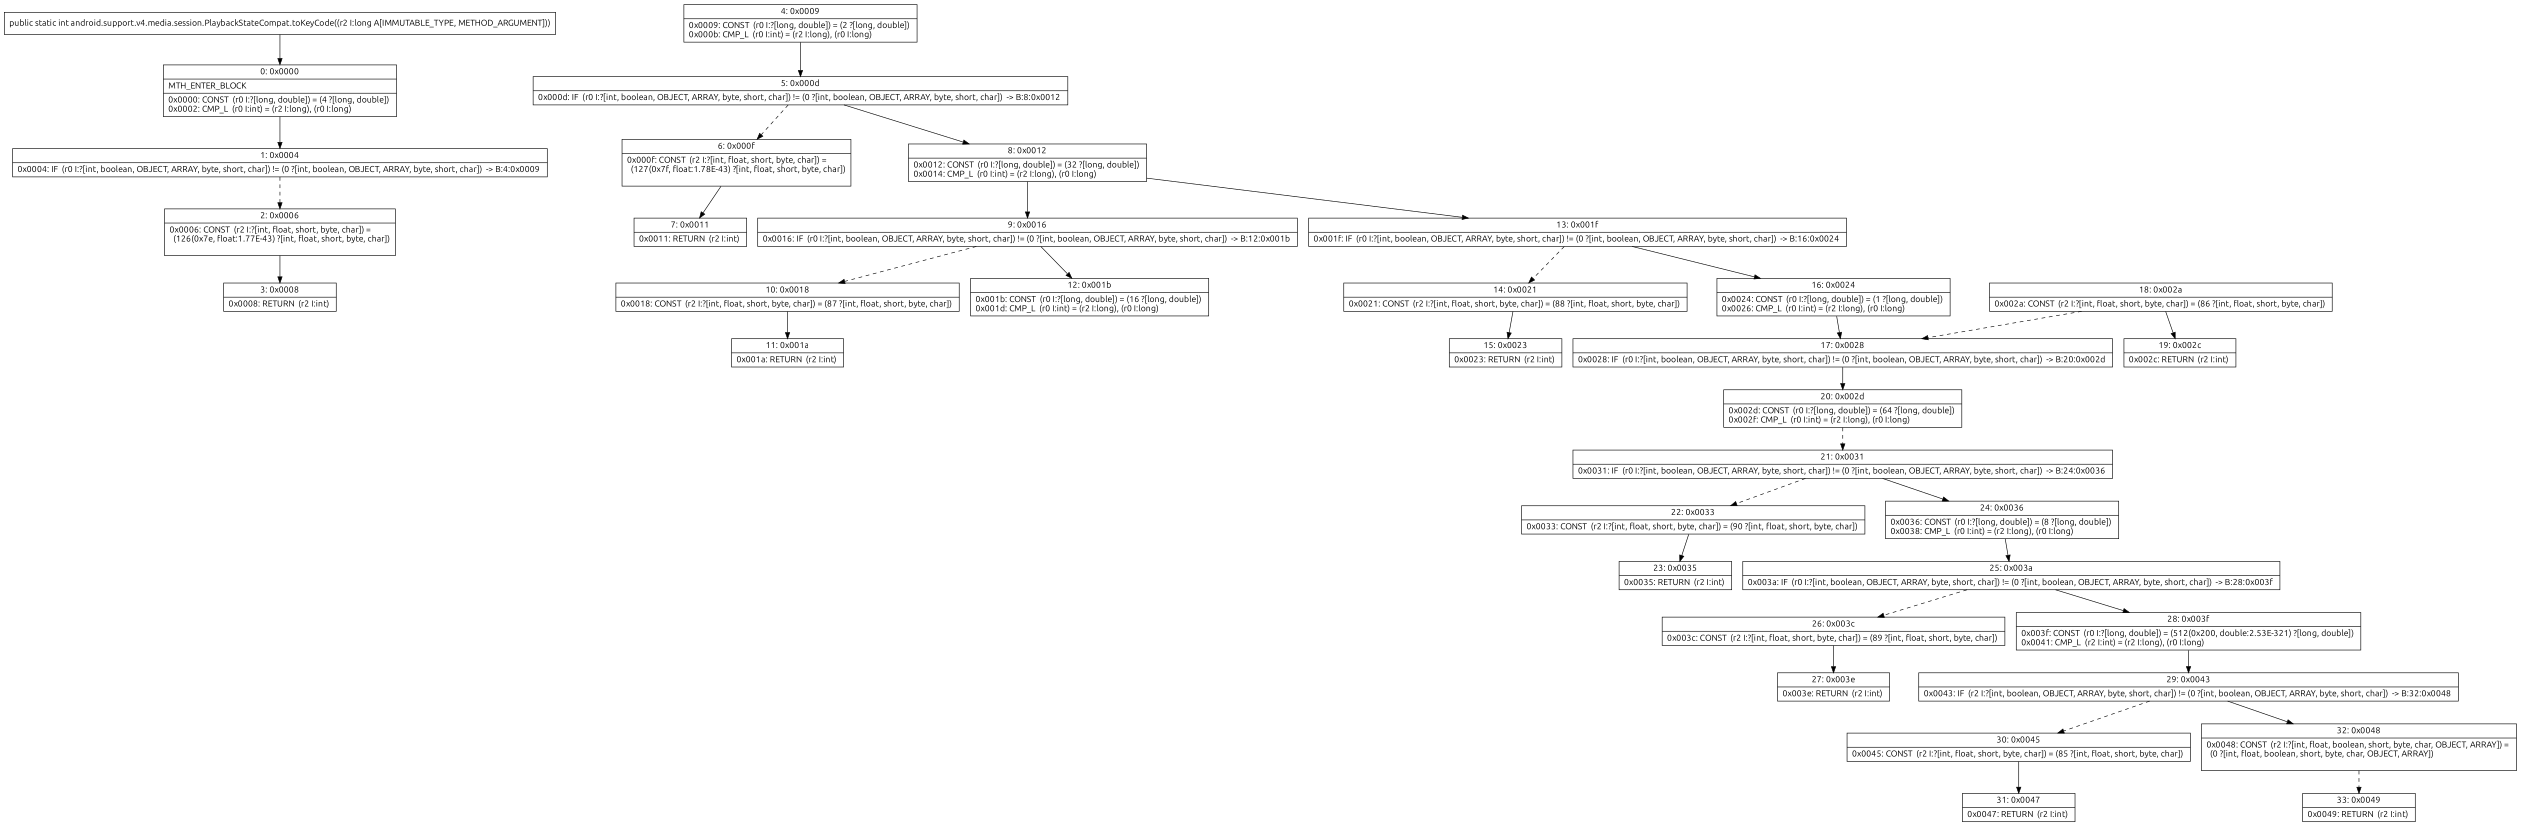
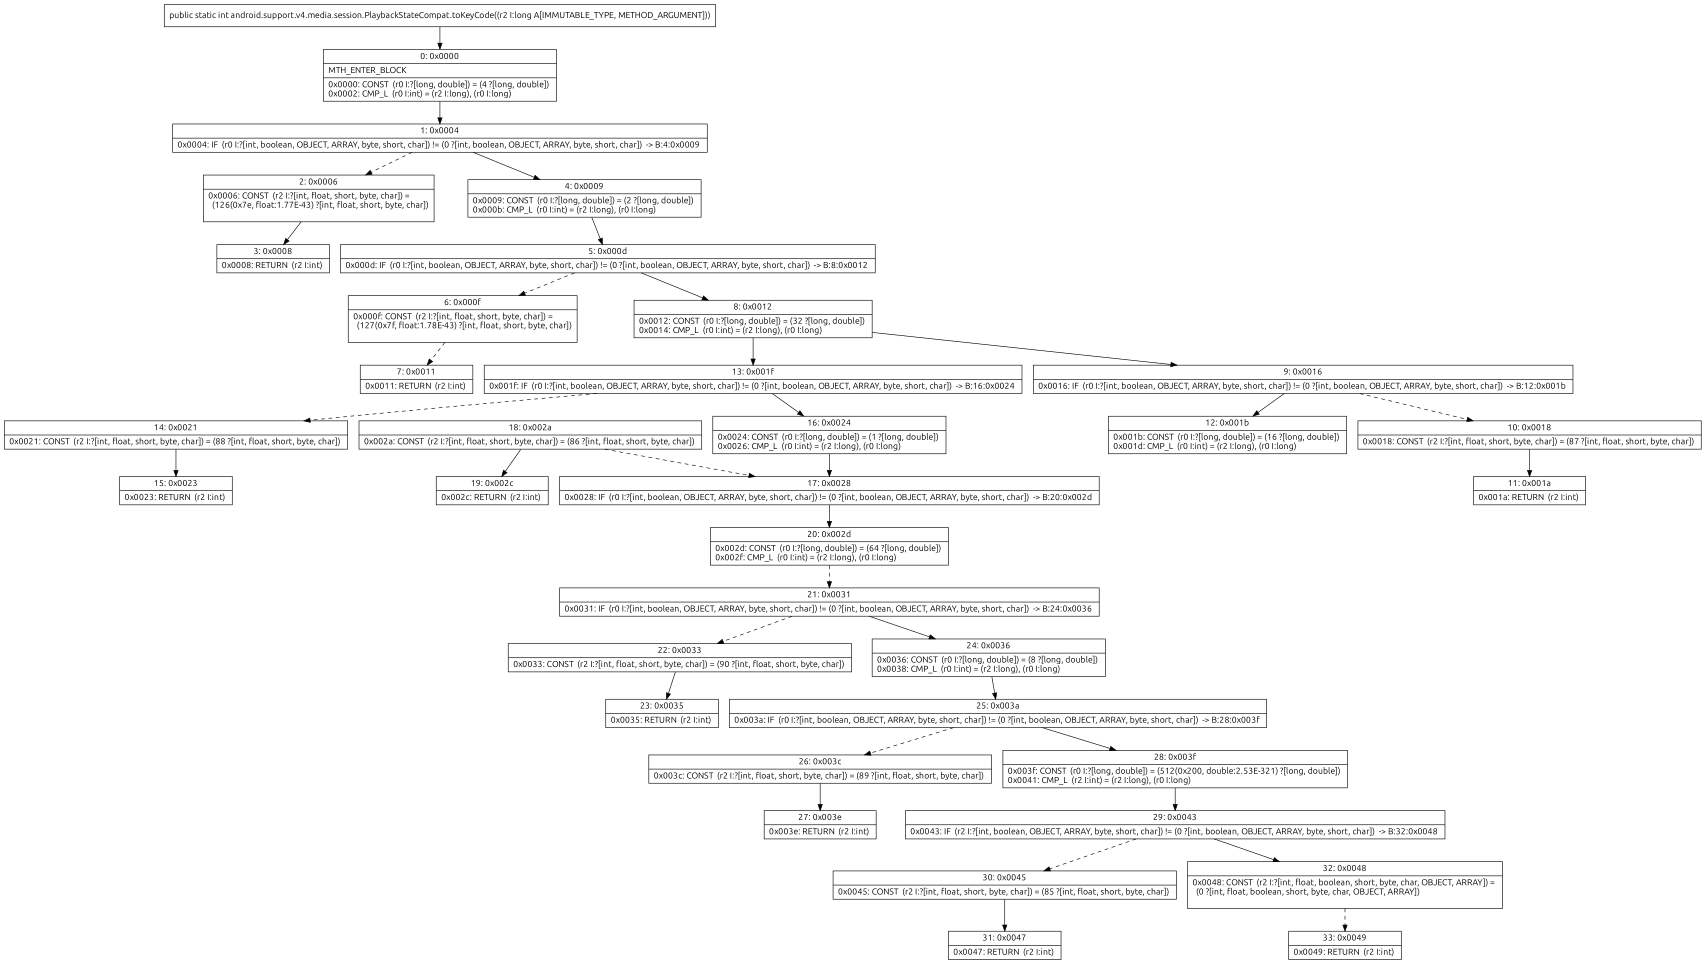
edge "1: 0x0004" -> "4: 0x0009": added
edge "6: 0x000f" -> "7: 0x0011": style solid -> dashed
